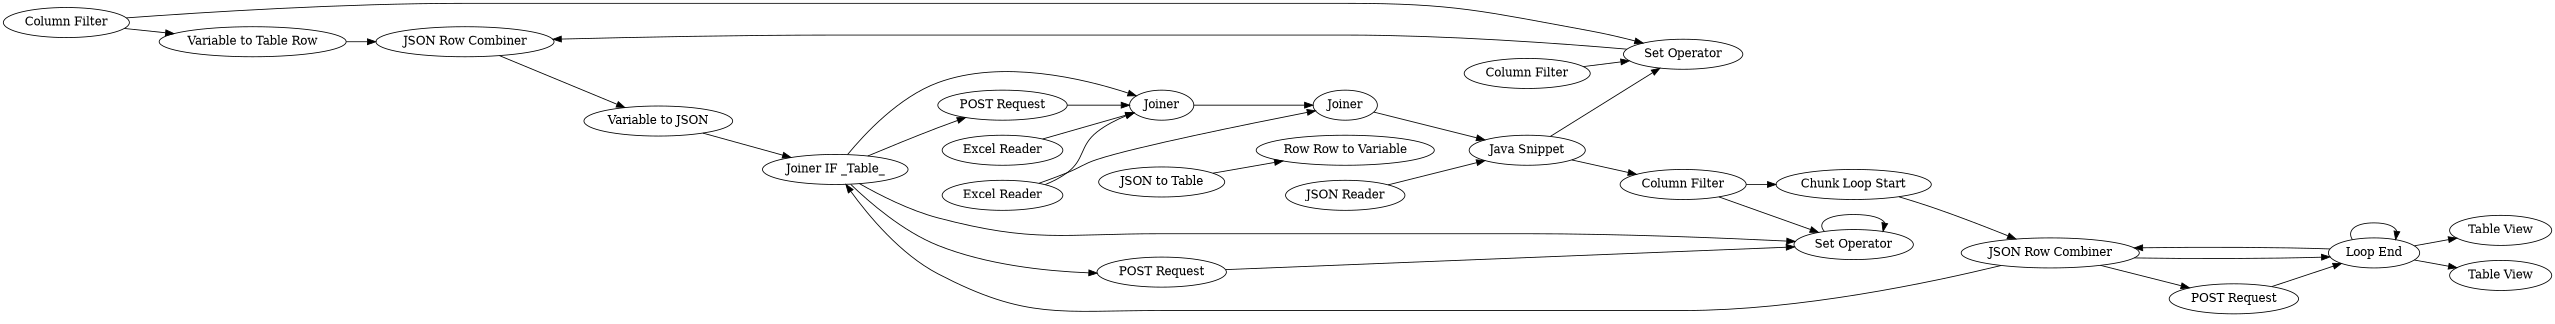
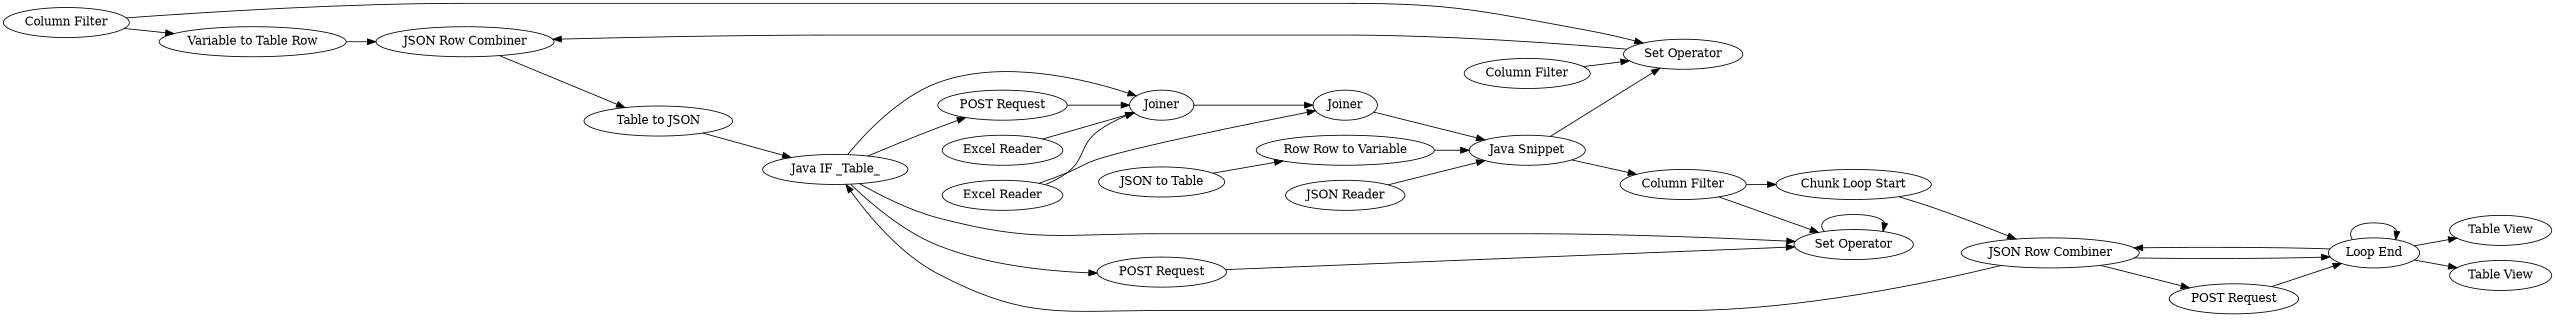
node "Variable to JSON": label "Variable to JSON" -> "Table to JSON"
edge "Row Row to Variable" -> "Java Snippet": added
node "Joiner IF _Table_": label "Joiner IF _Table_" -> "Java IF _Table_"
